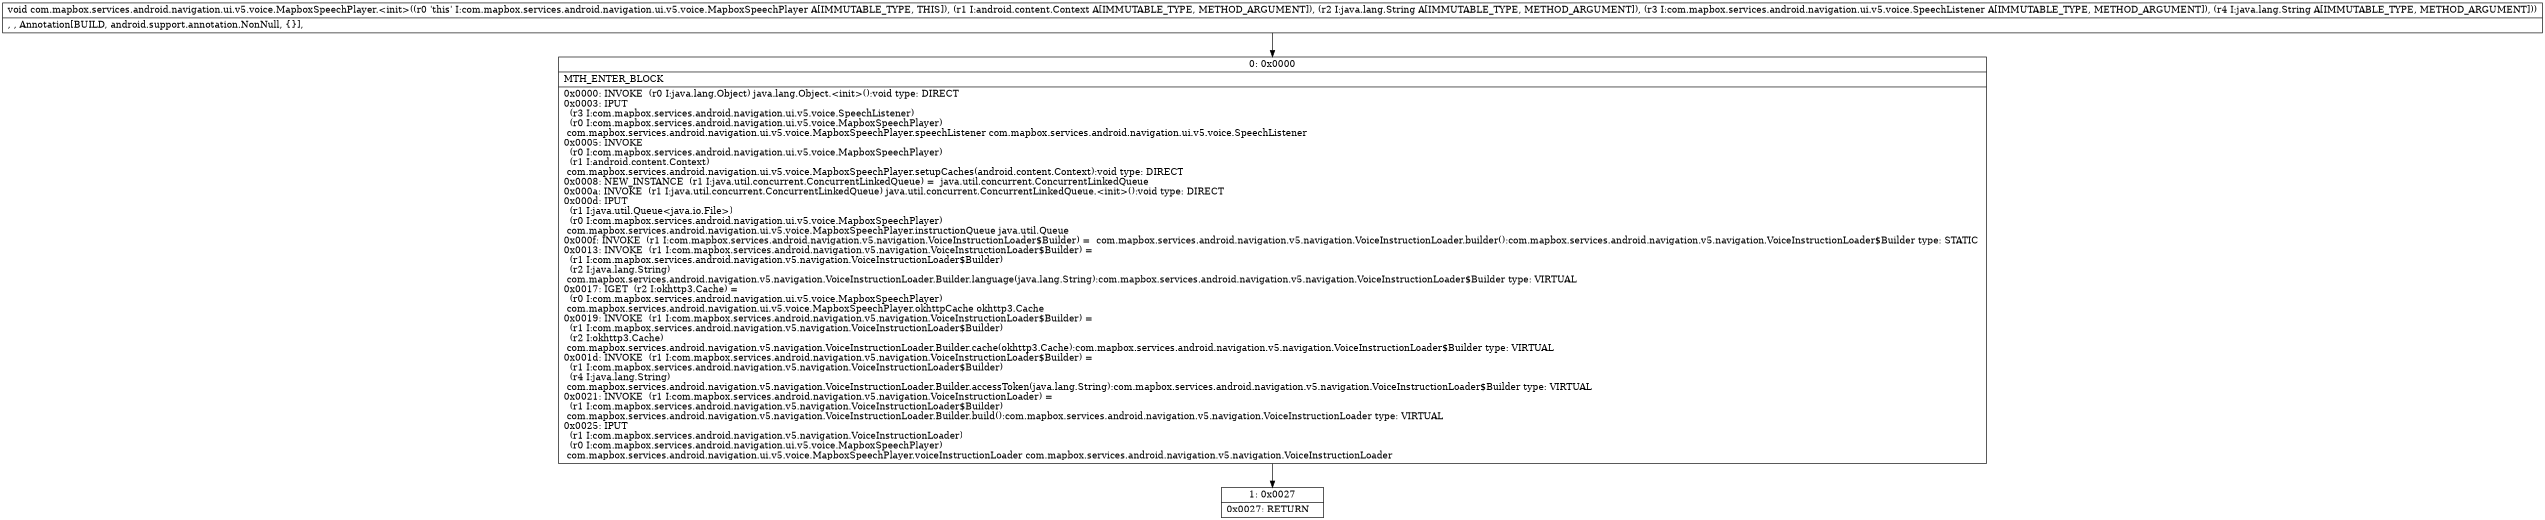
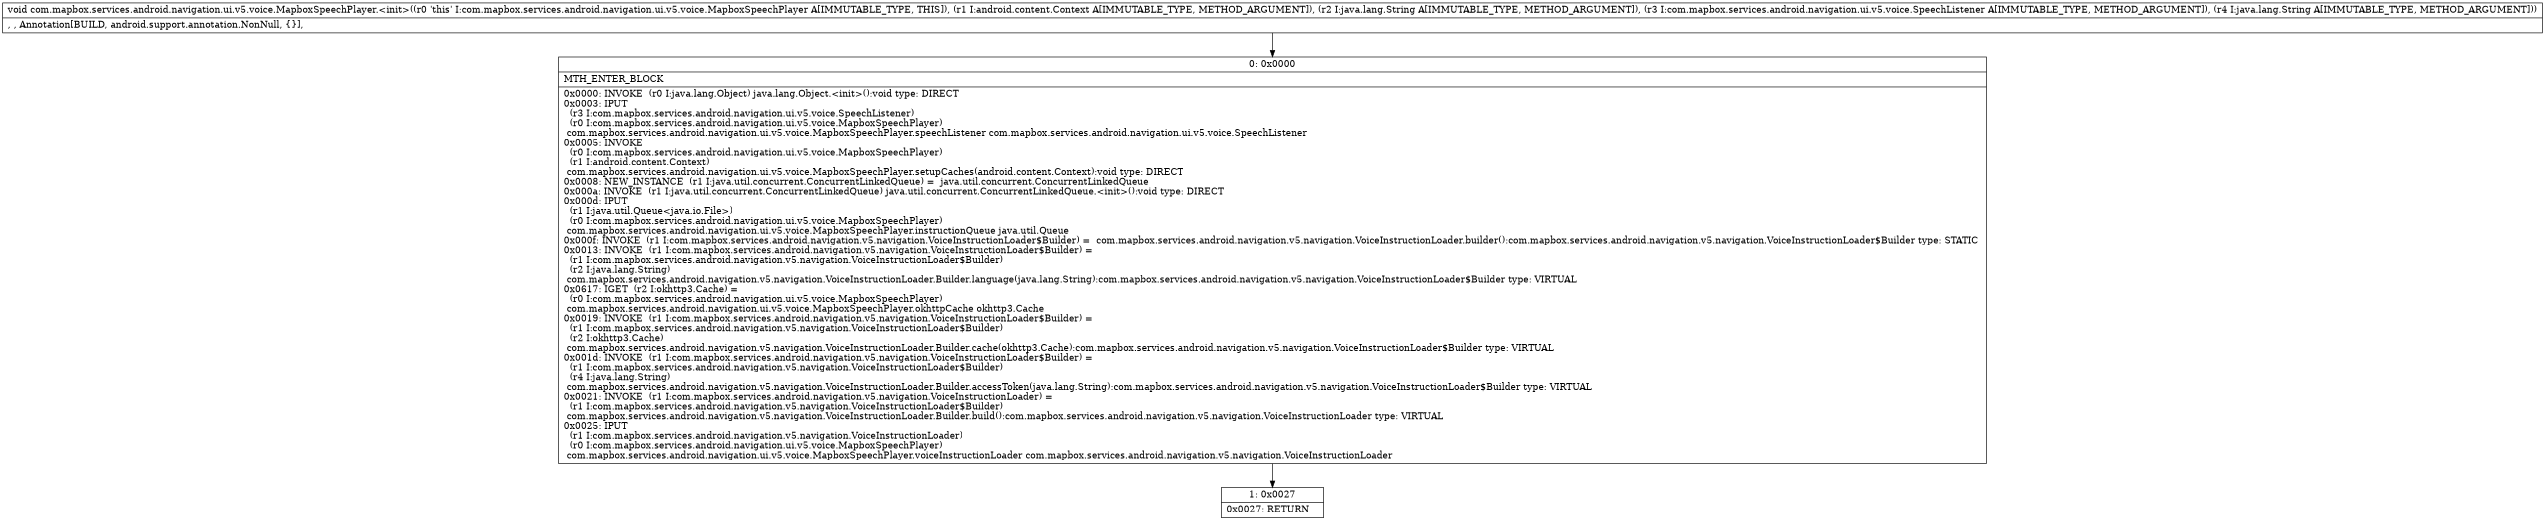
node "0: 0x0000": text "0x0017: IGET  (r2 I:okhttp3.Cache) =" -> "0x0617: IGET  (r2 I:okhttp3.Cache) ="
